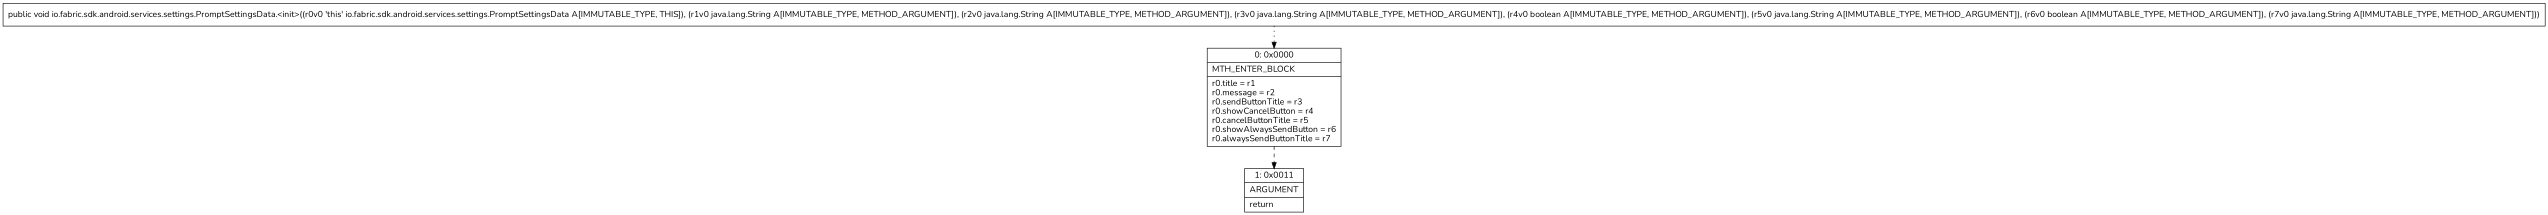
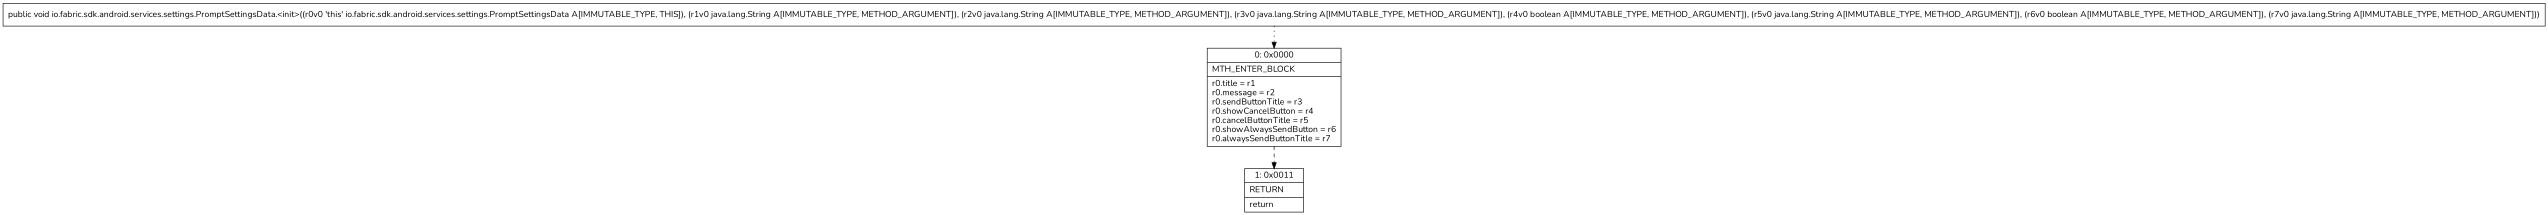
node "1: 0x0011": text "ARGUMENT" -> "RETURN"
